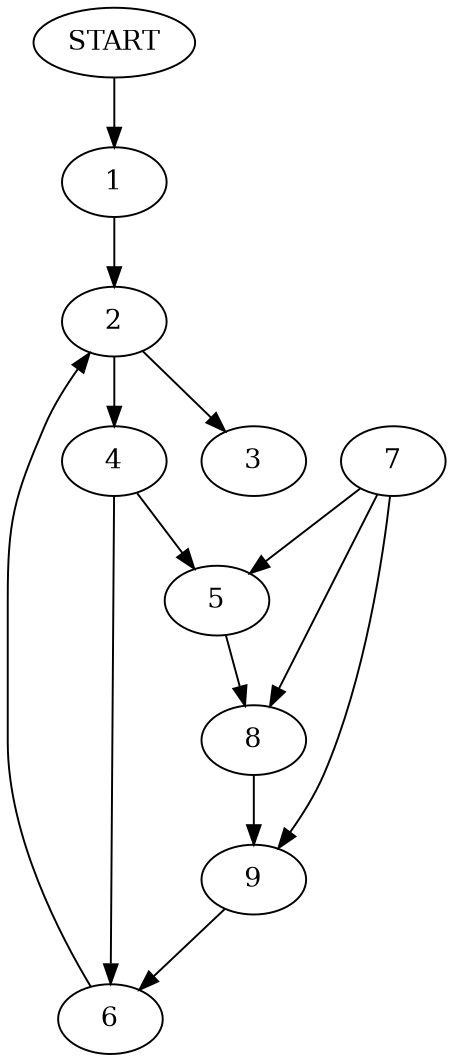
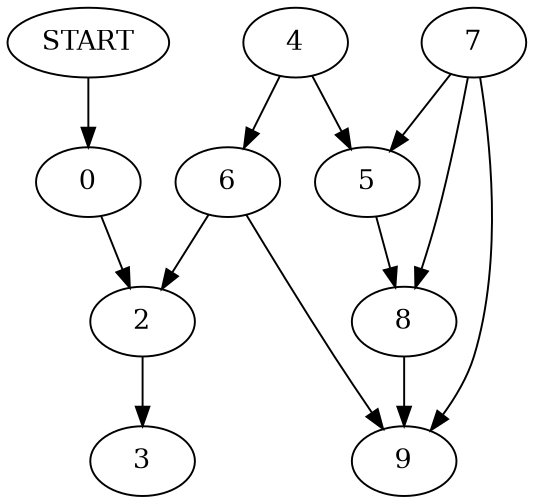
node "1": label "1" -> "0"
edge "2" -> "4": removed
edge "9" -> "6": reversed
